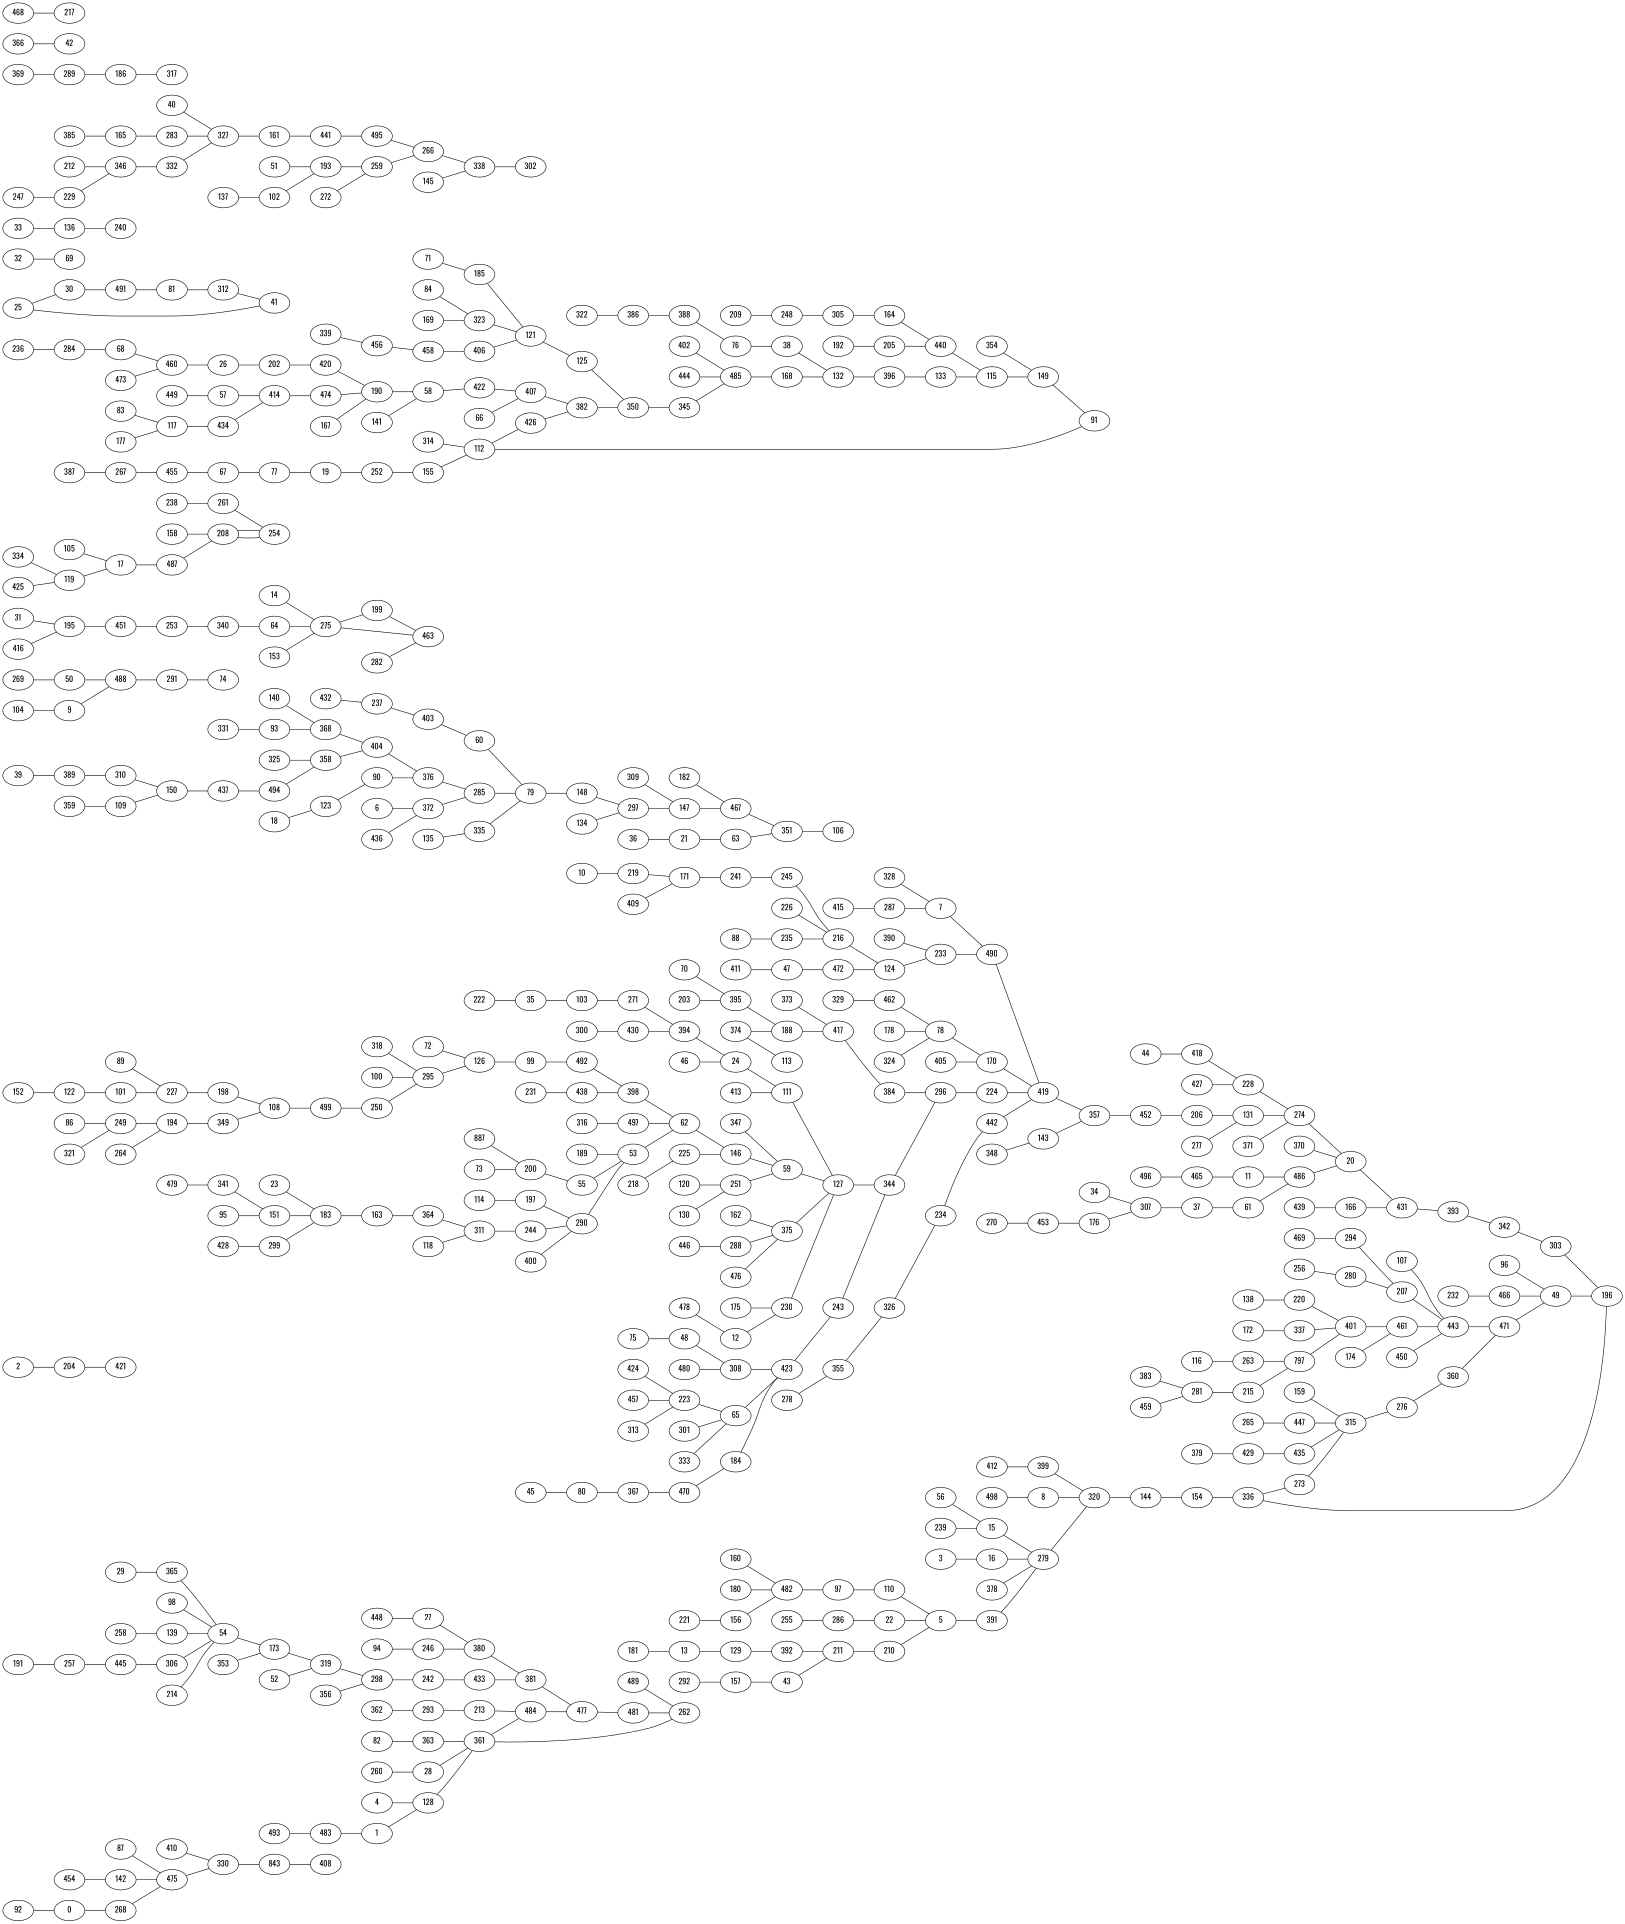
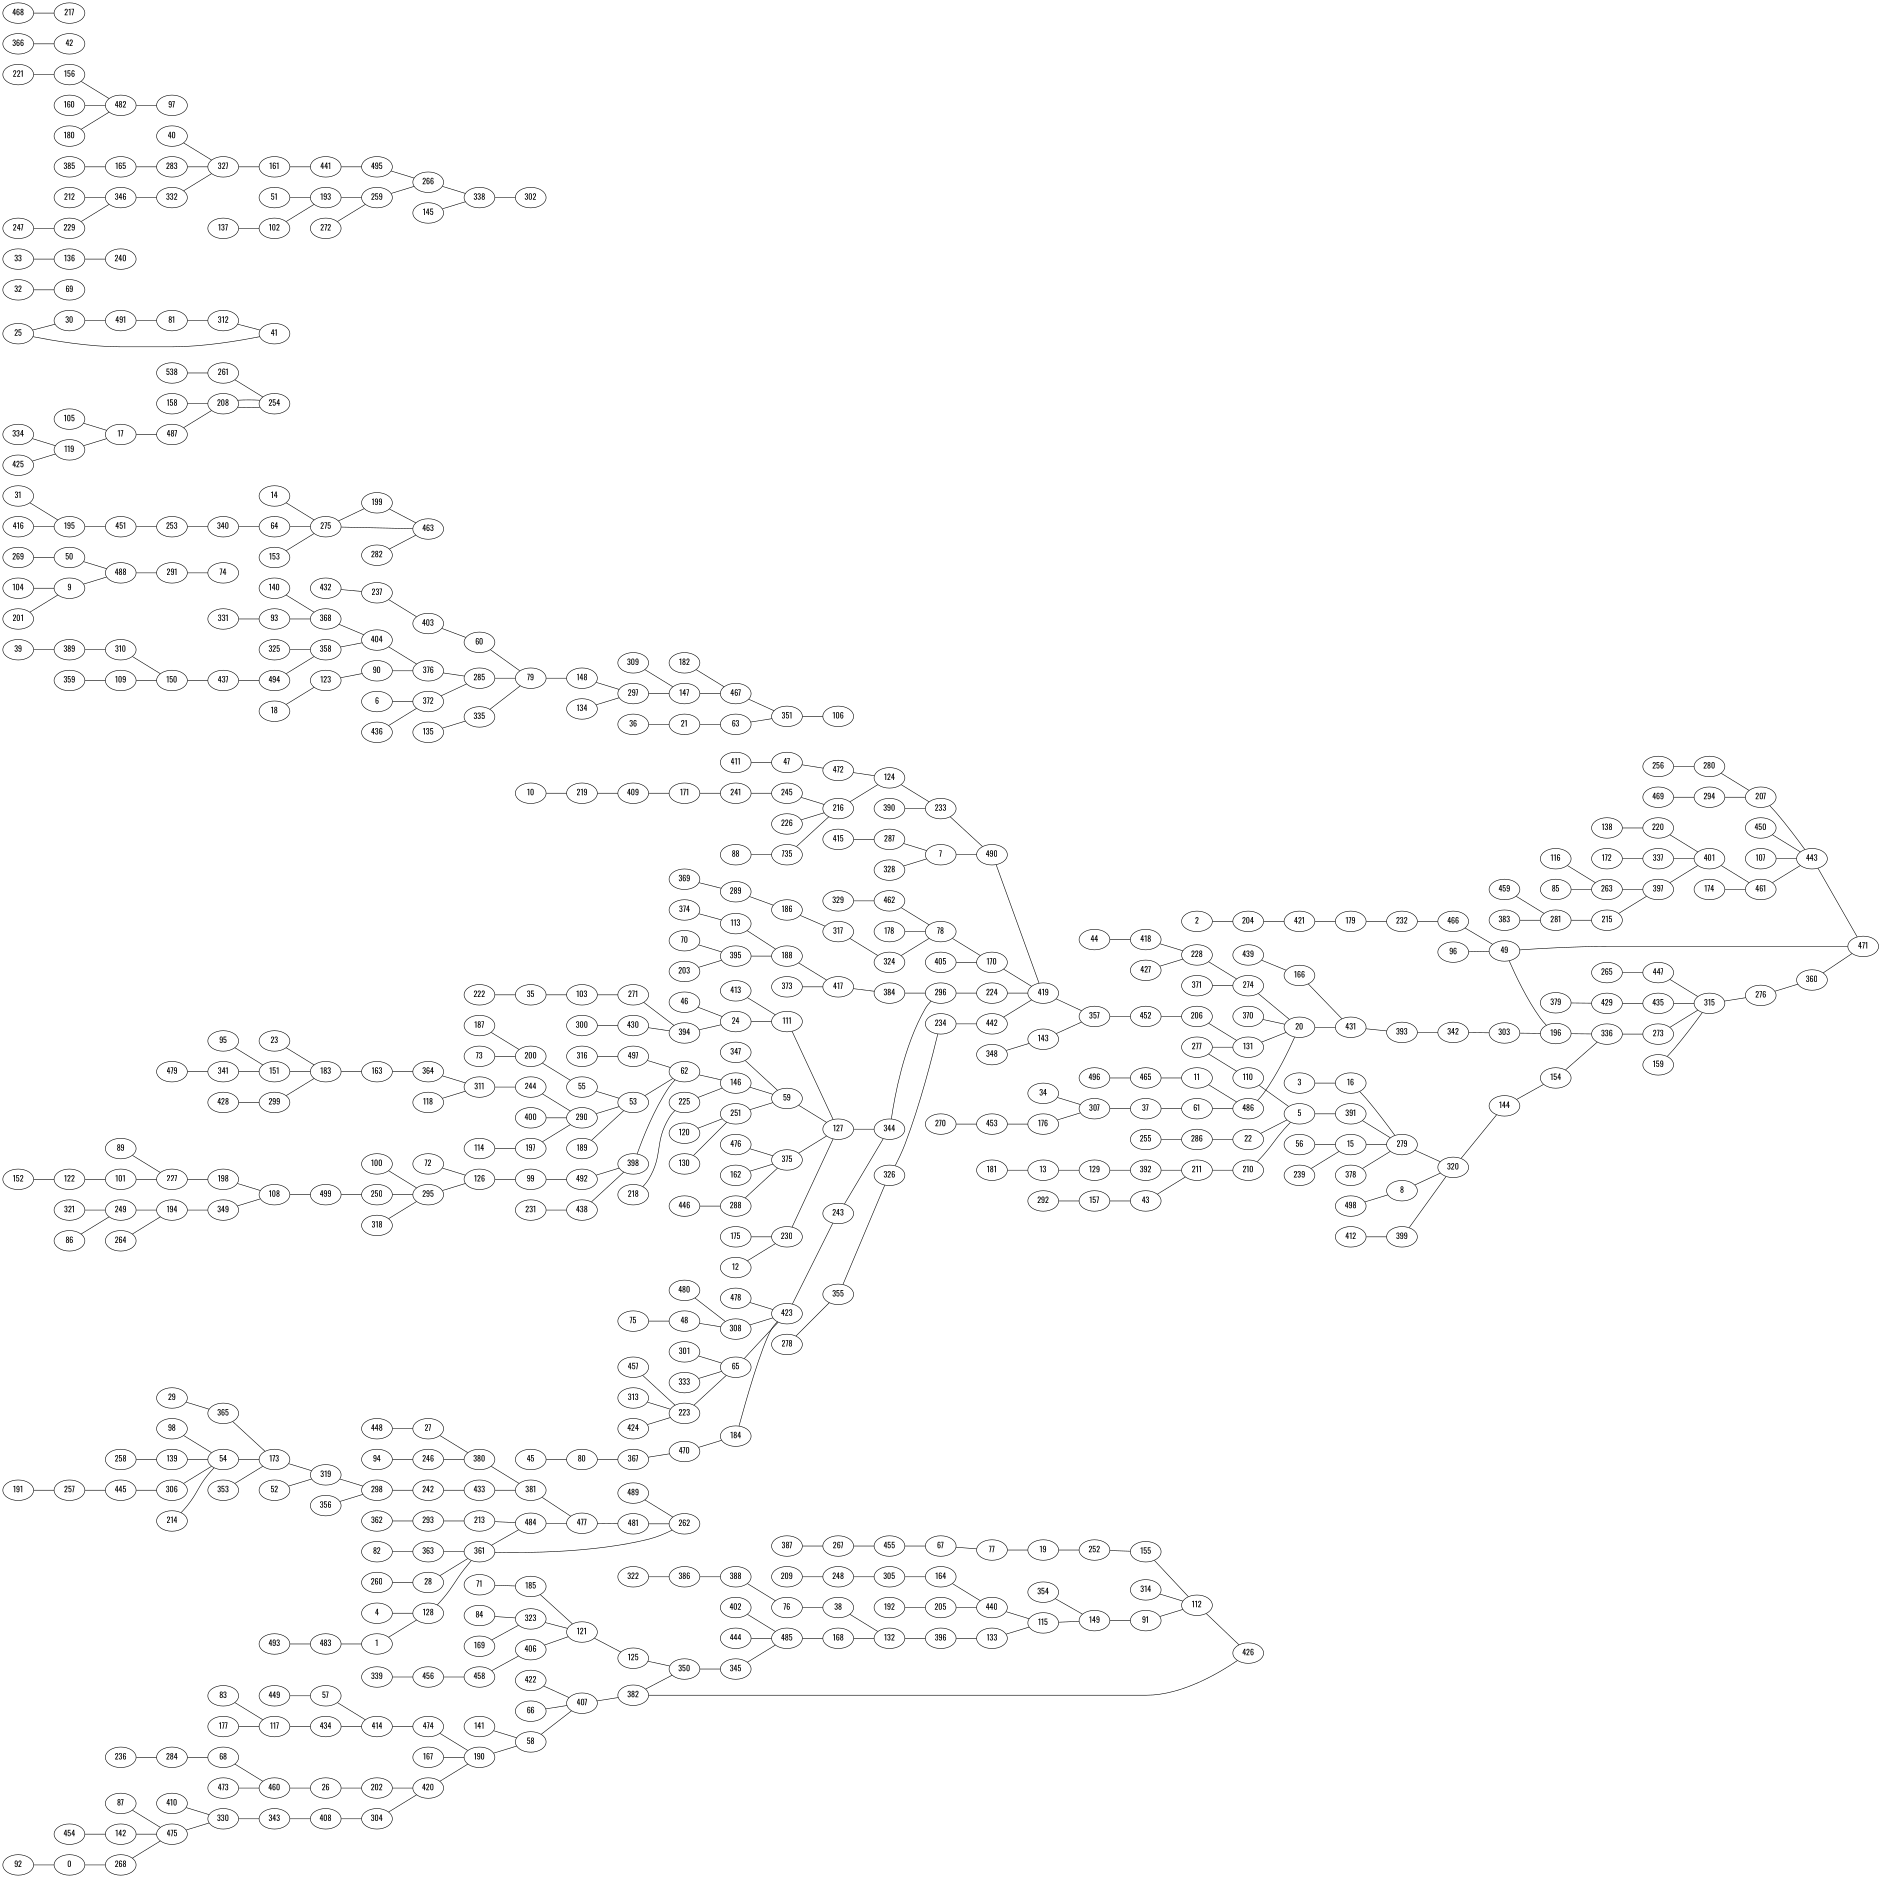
edge "422" -- "58": now "407" -- "58"
node "238": label "238" -> "538"
node "201": added
edge "219" -- "171": now "219" -- "409"
node "85": added
node "179": added
node "235": label "235" -> "735"
edge "317" -- "324": added
edge "374" -- "188": now "113" -- "188"
edge "131" -- "274": now "131" -- "20"
node "887": label "887" -> "187"
edge "478" -- "12": now "478" -- "423"
node "797": label "797" -> "397"
edge "97" -- "110": now "277" -- "110"
edge "365" -- "54": now "365" -- "173"
node "304": added
node "843": label "843" -> "343"
